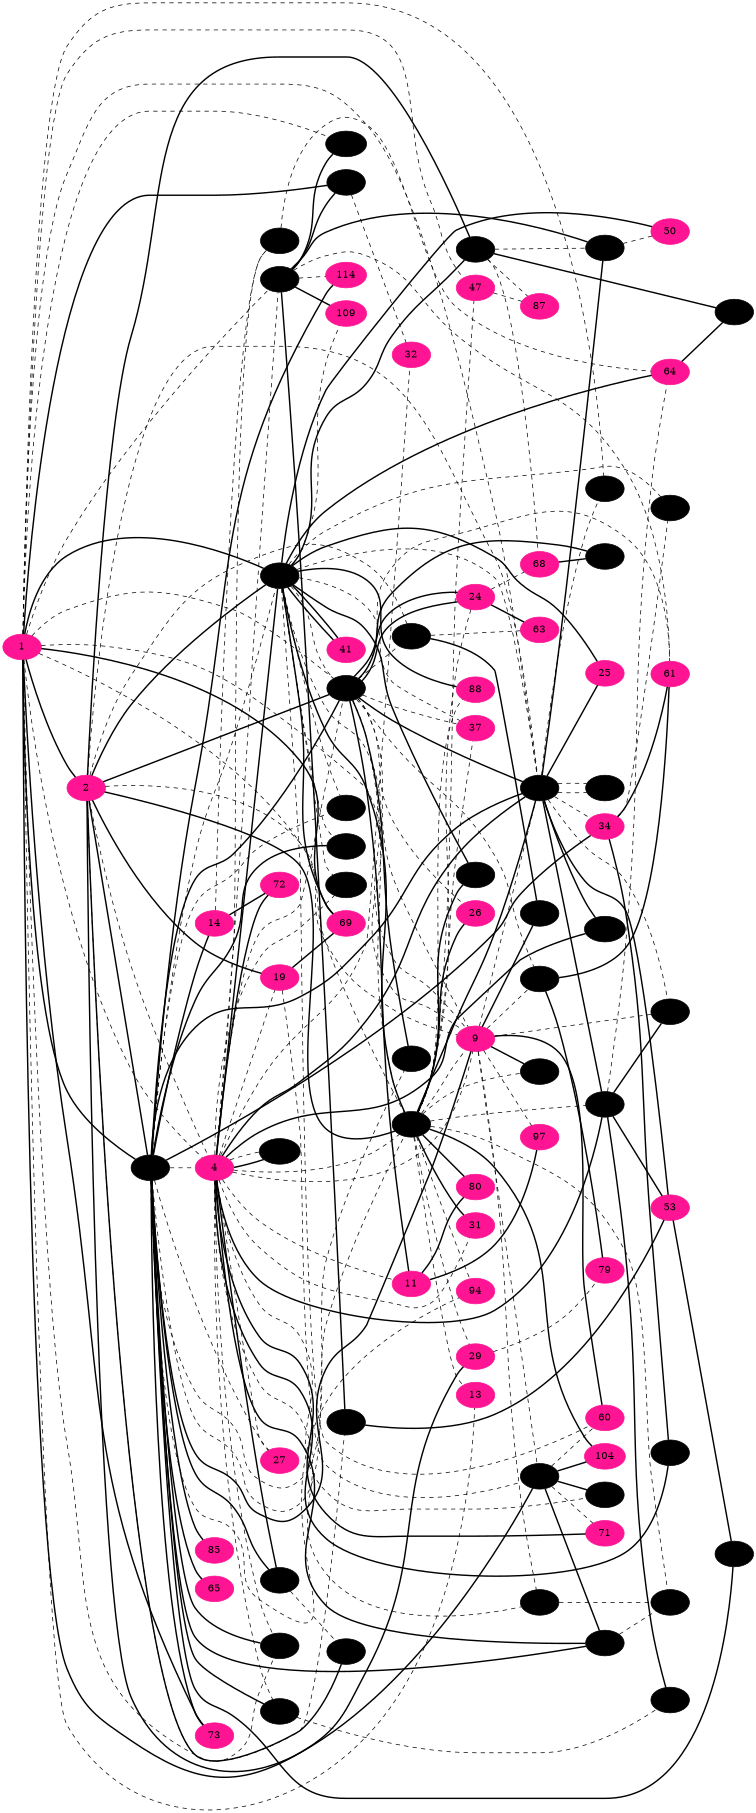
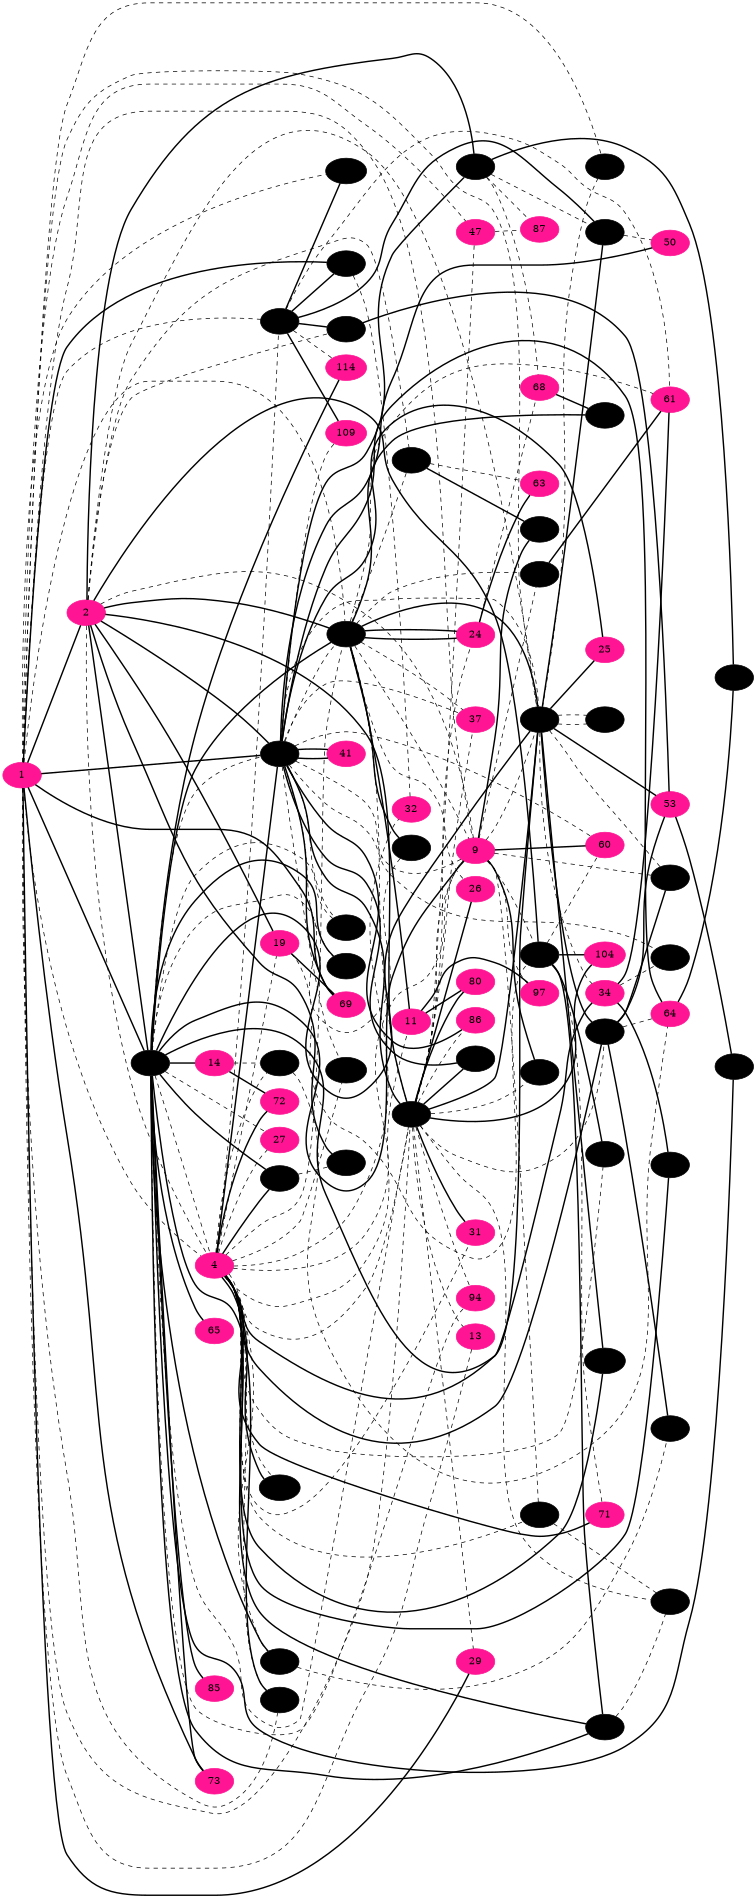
node "88": label "88" -> "86"
node "79": removed
